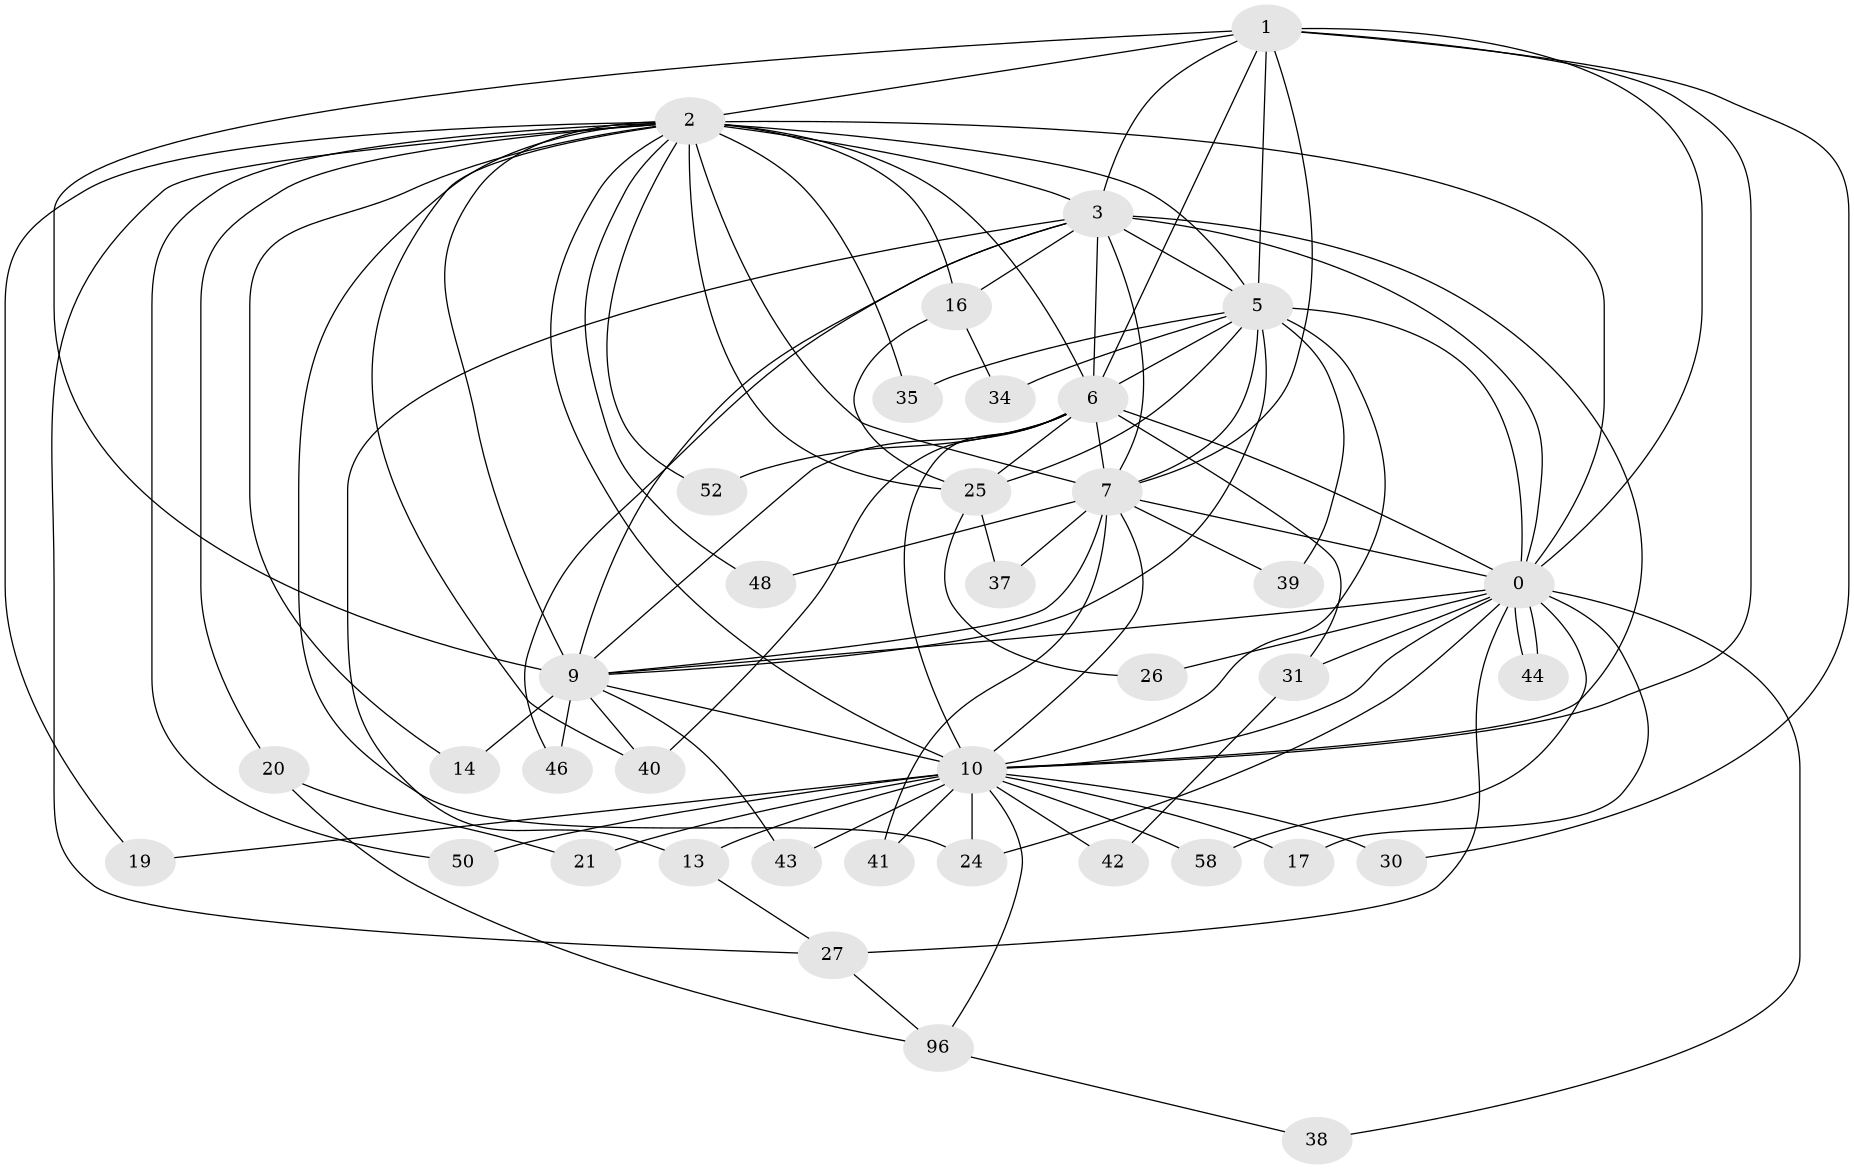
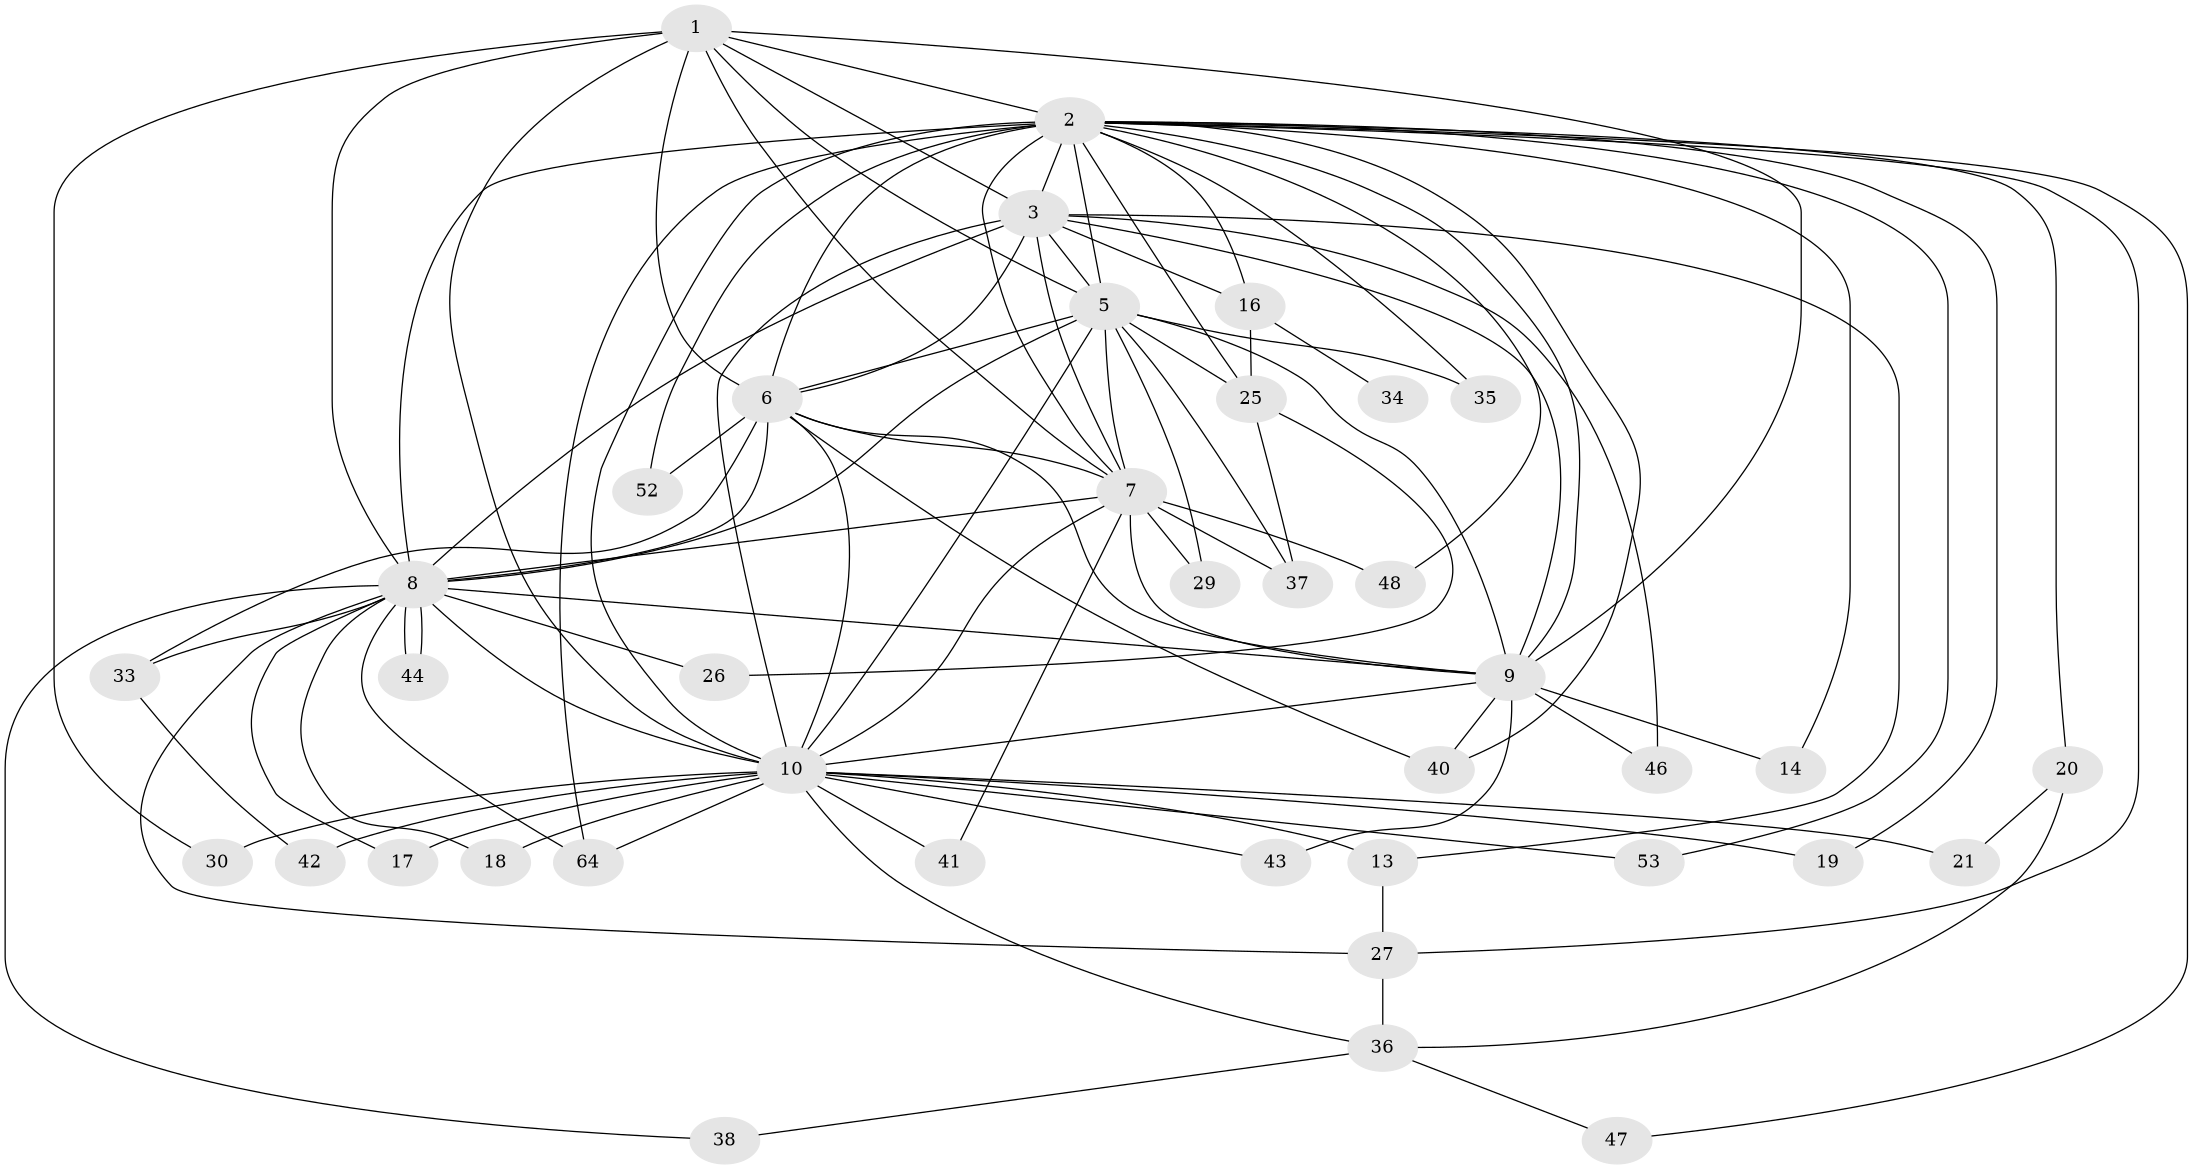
edge "5" -- "34": now "5" -- "37"
edge "6" -- "25": removed
node "39": label "39" -> "29"
node "0": label "0" -> "8"
node "31": label "31" -> "33"
node "50": label "50" -> "53"
node "24": label "24" -> "64"
node "58": label "58" -> "18"
node "96": label "96" -> "36"
node "47": added
